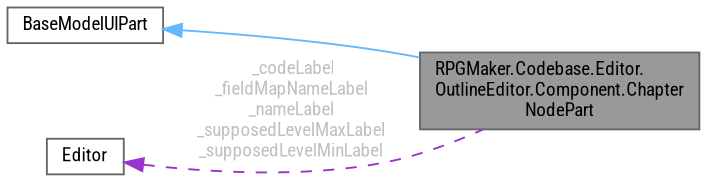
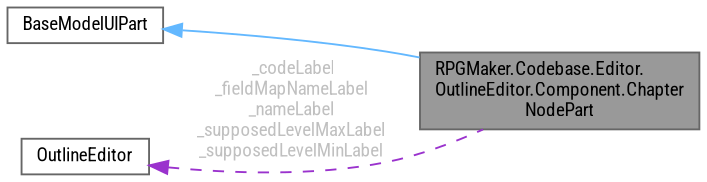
node "Editor": label "Editor" -> "OutlineEditor"
